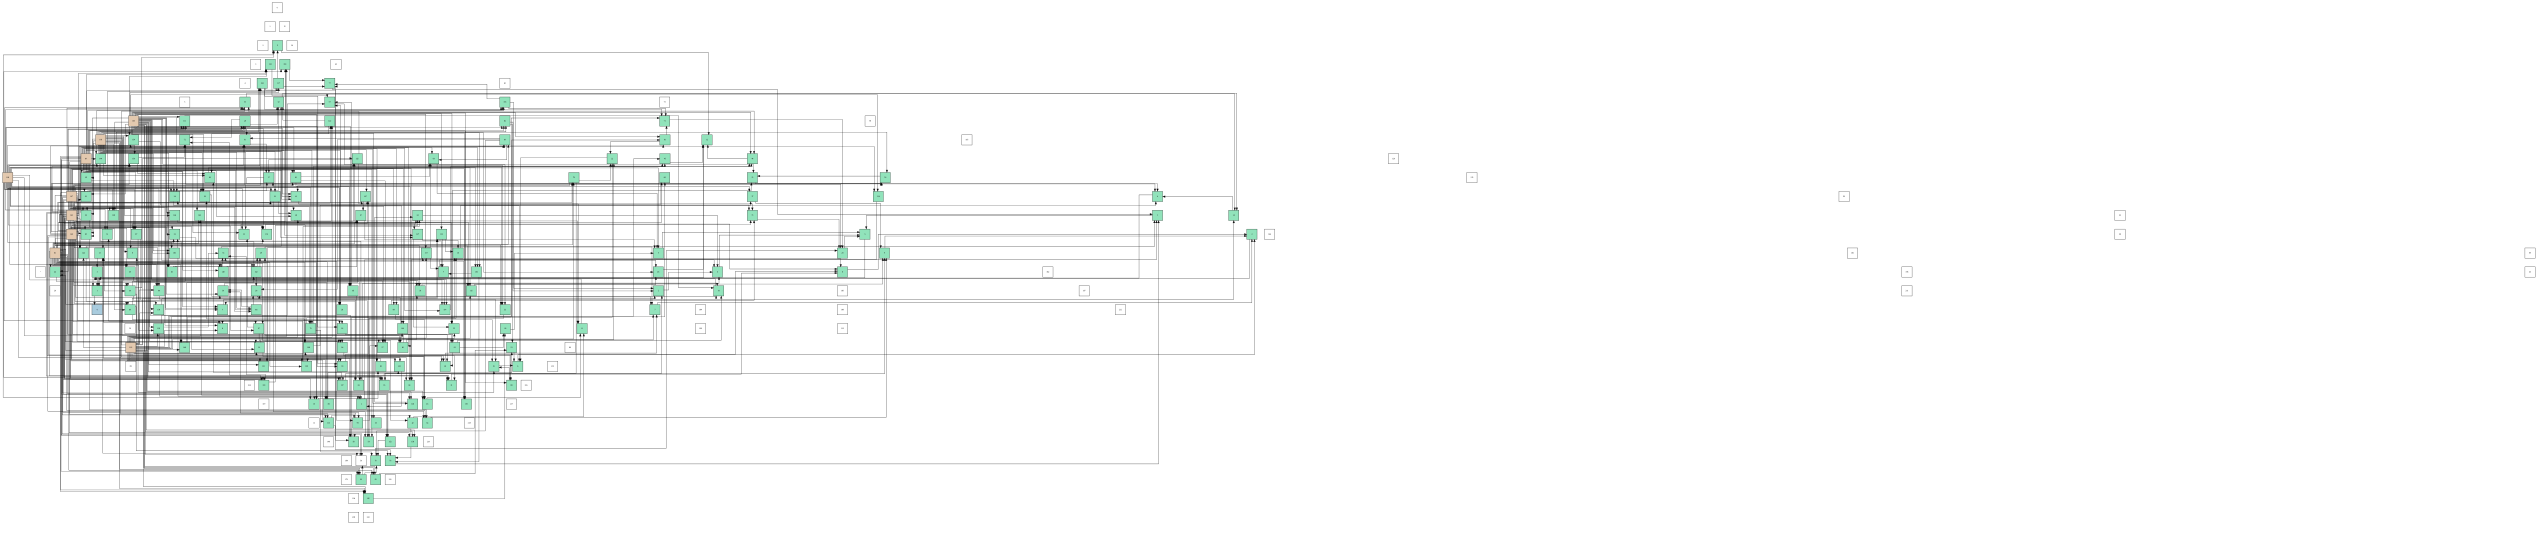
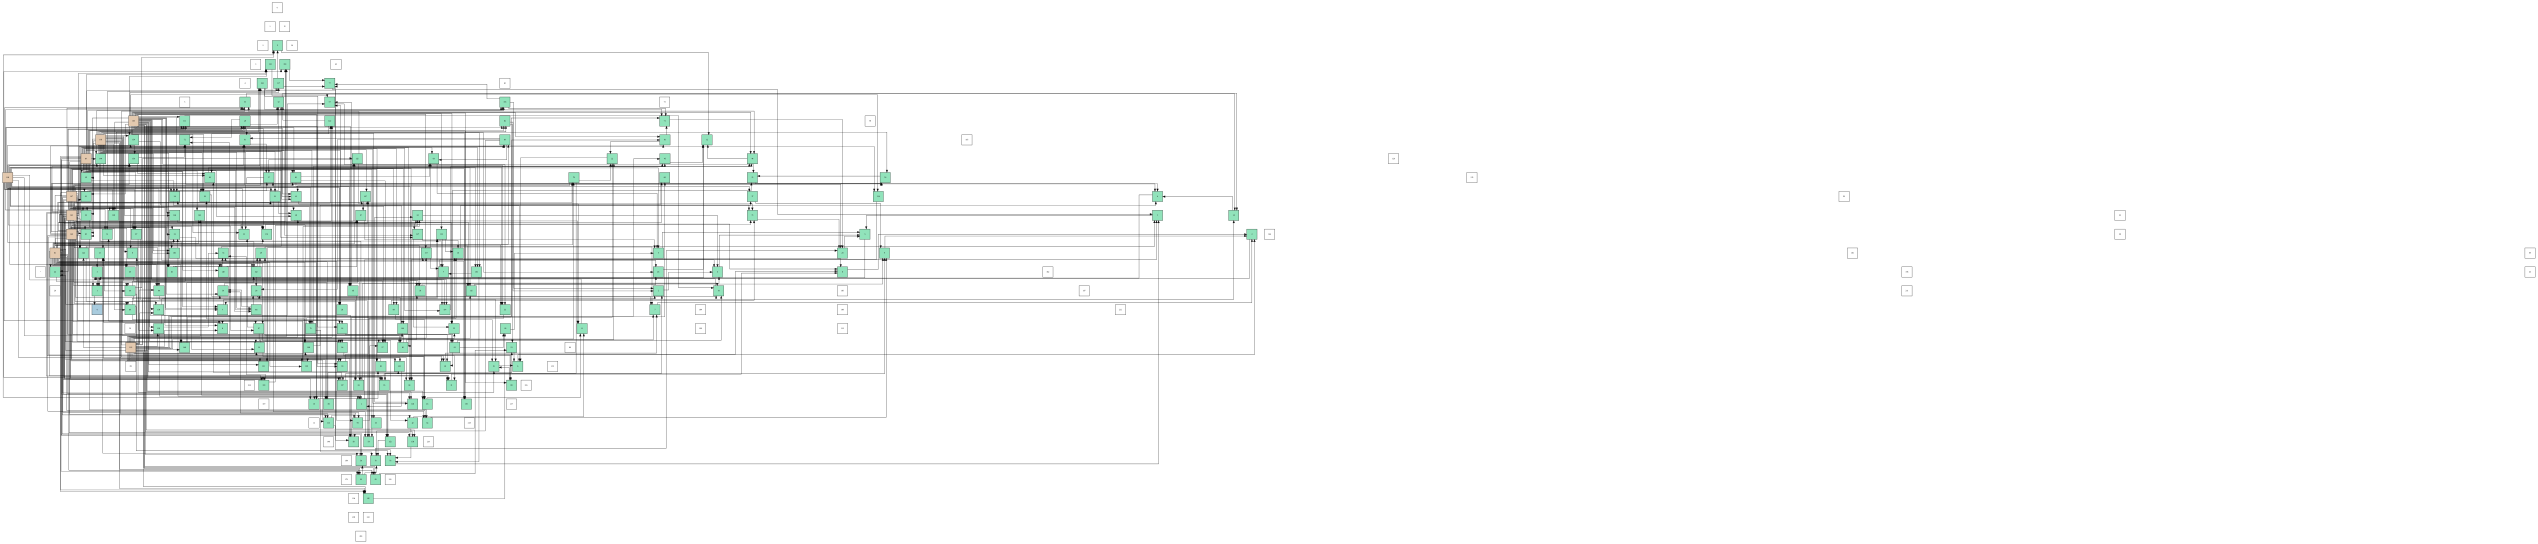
node "50": fillcolor #ffffff -> #91e3bb
node "224": added
